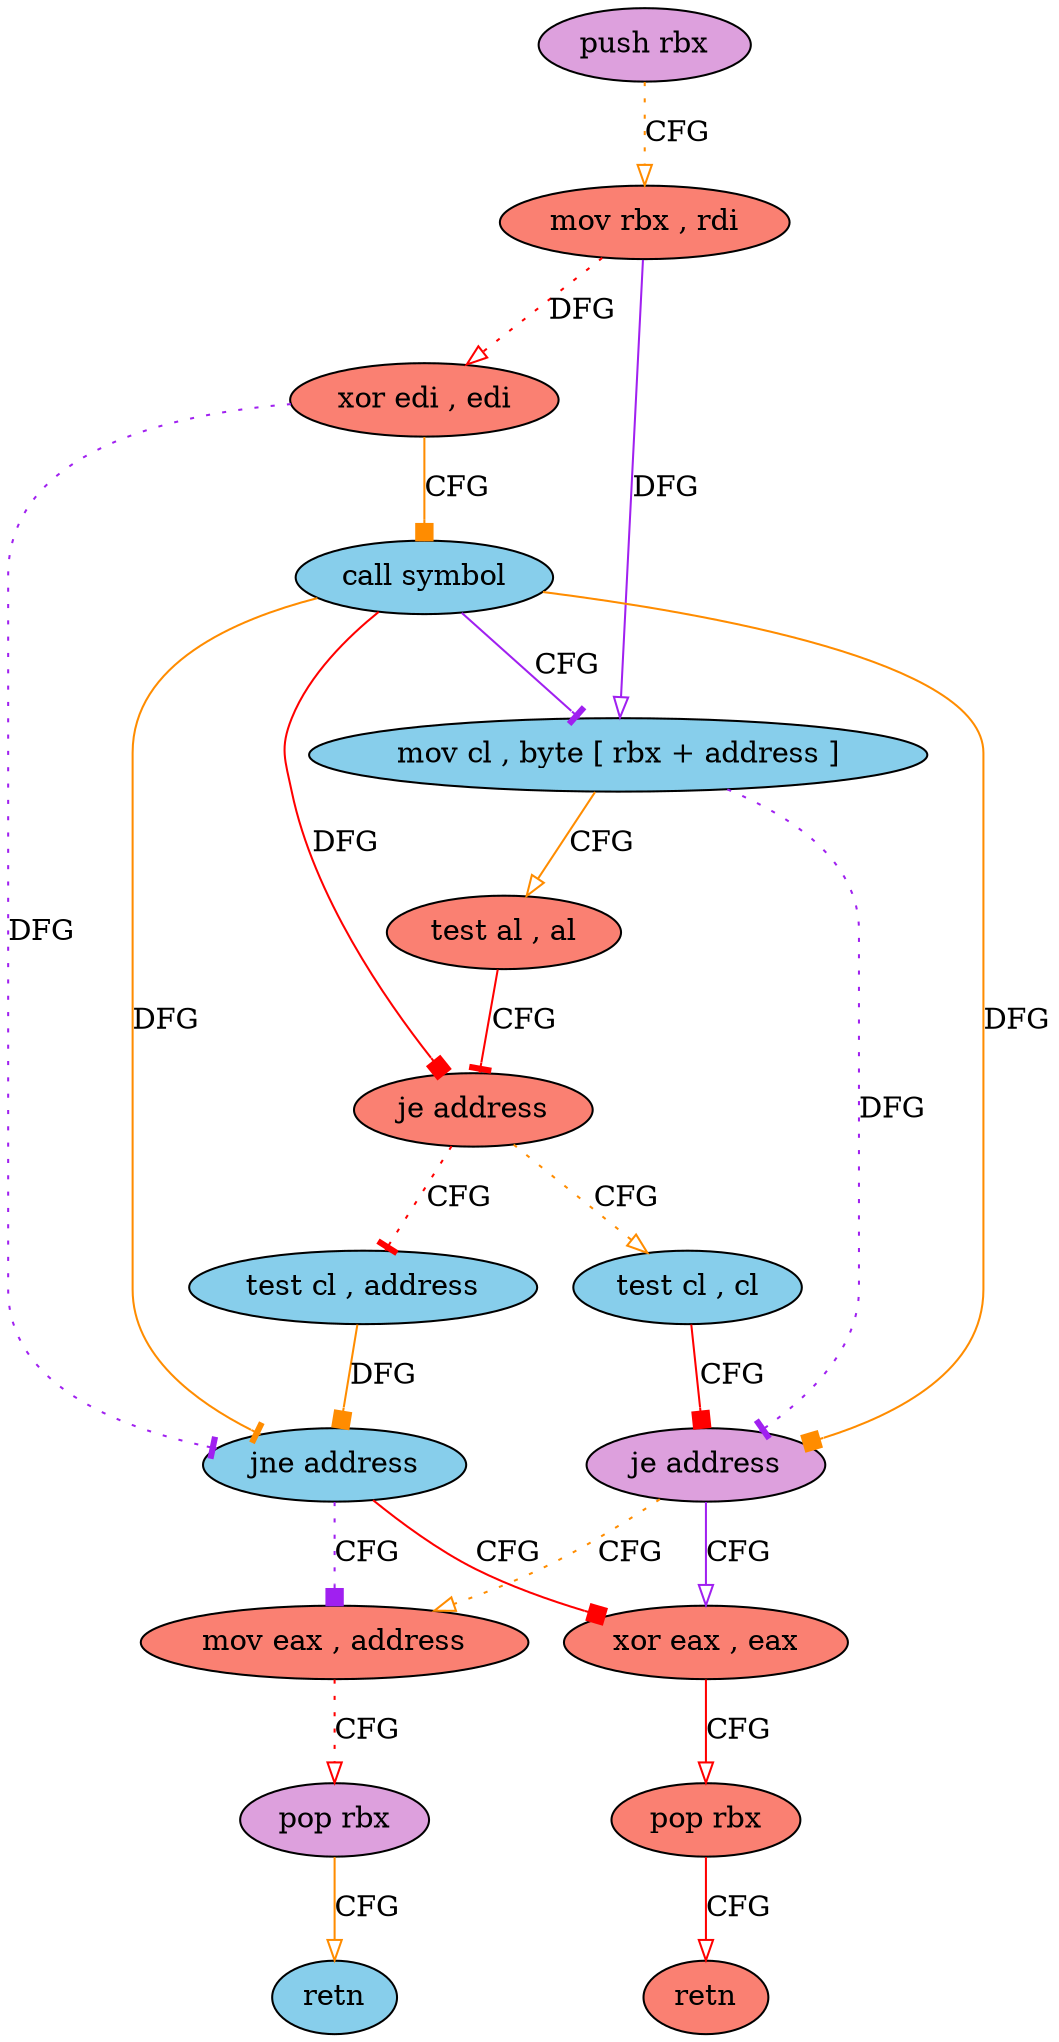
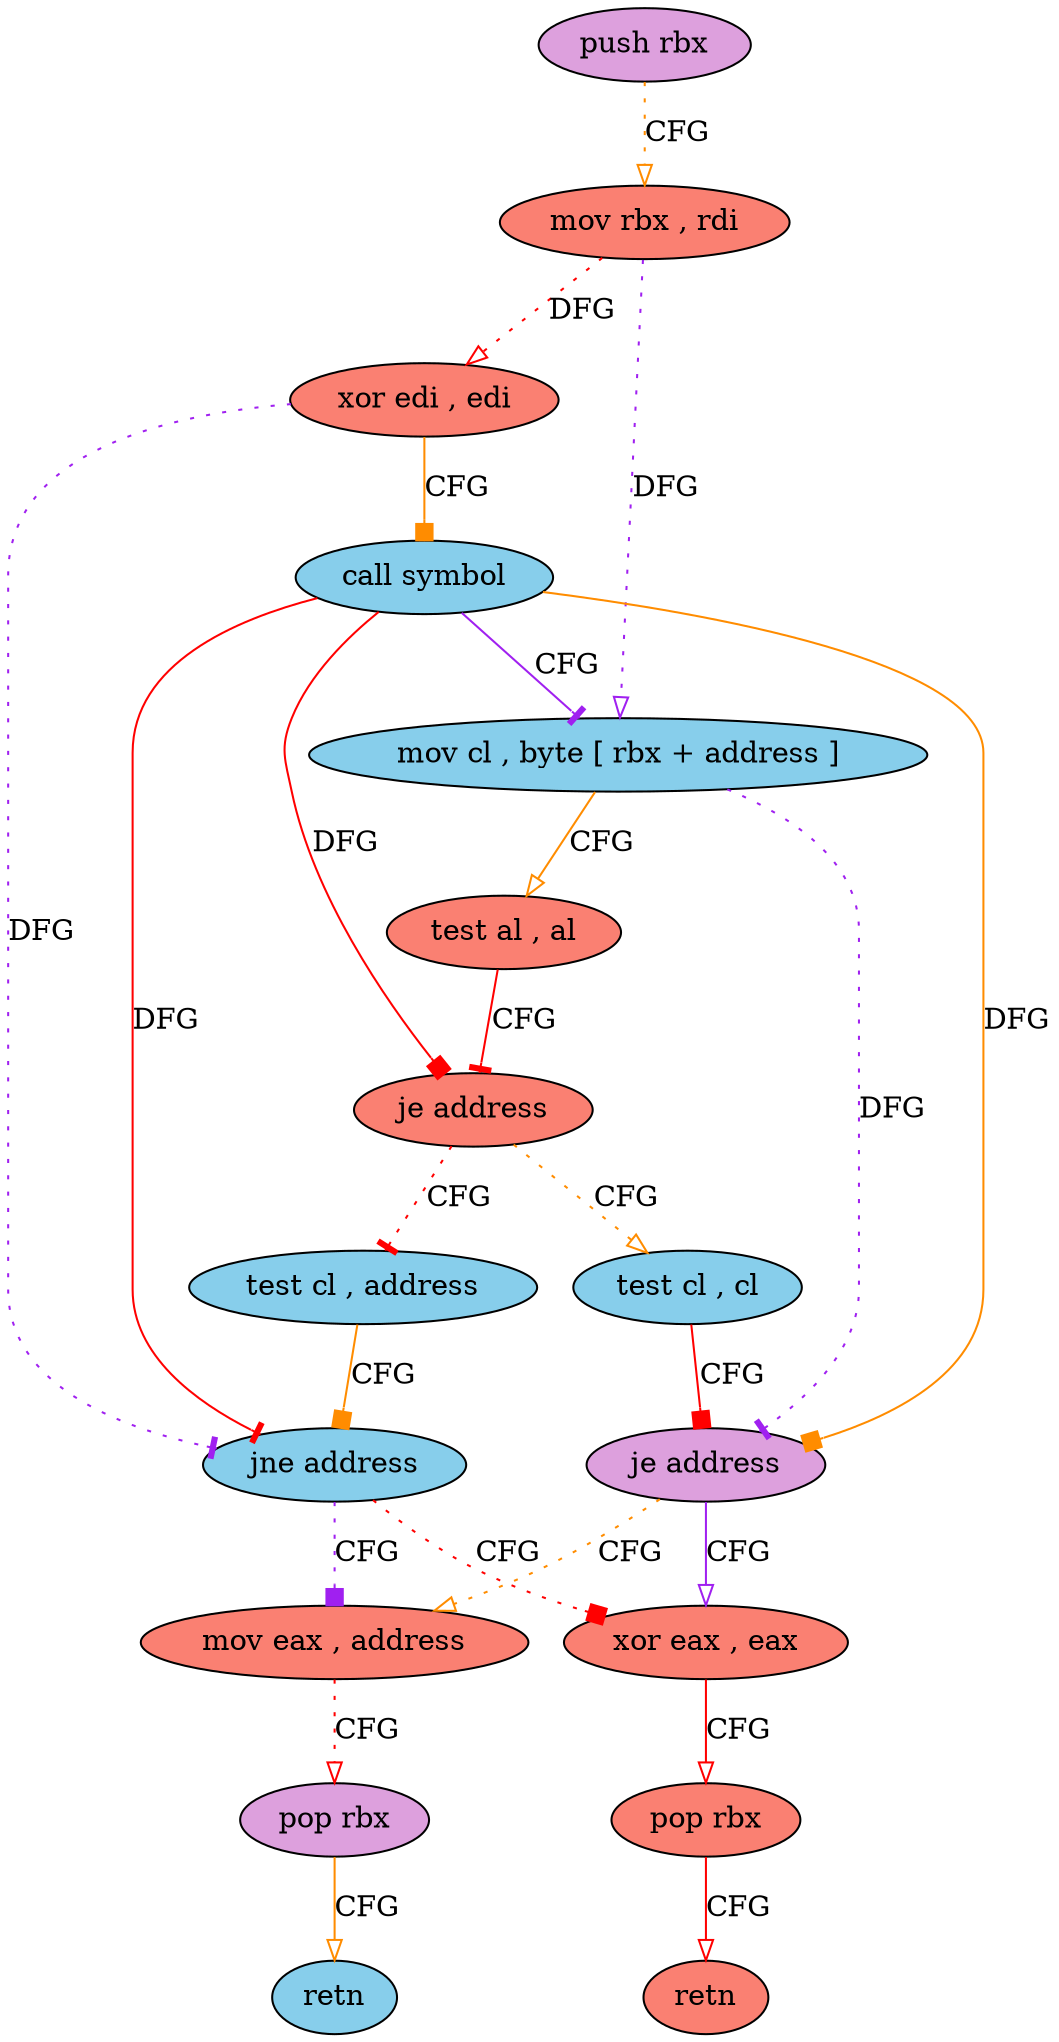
edge "mov rbx , rdi" -> "mov cl , byte [ rbx + address ]": style solid -> dotted
edge "call symbol" -> "jne address": color darkorange -> red
edge "test cl , address" -> "jne address": label "DFG" -> "CFG"
edge "jne address" -> "xor eax , eax": style solid -> dotted
